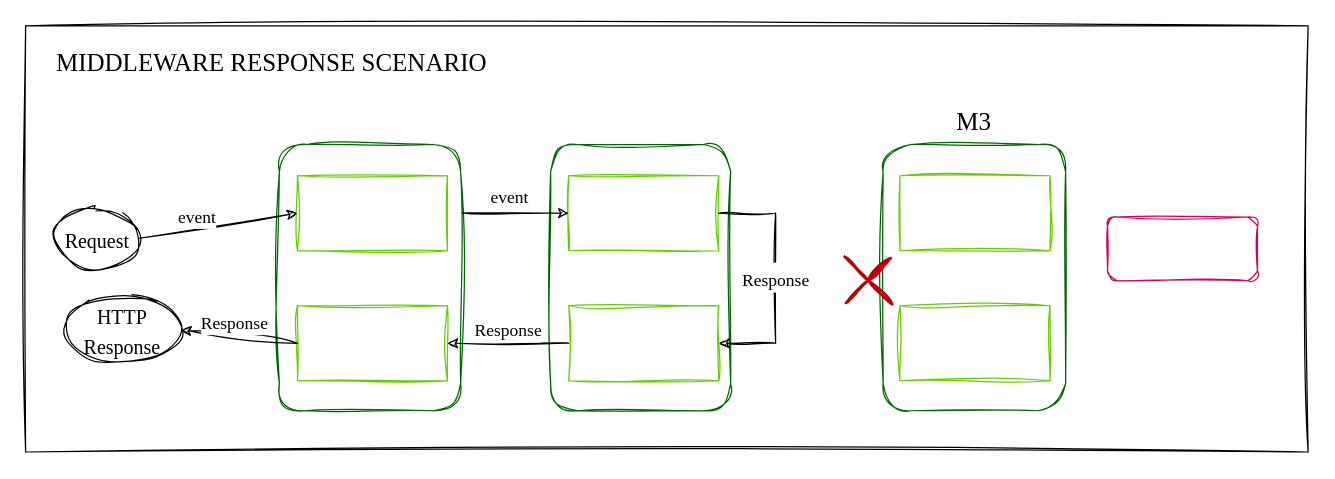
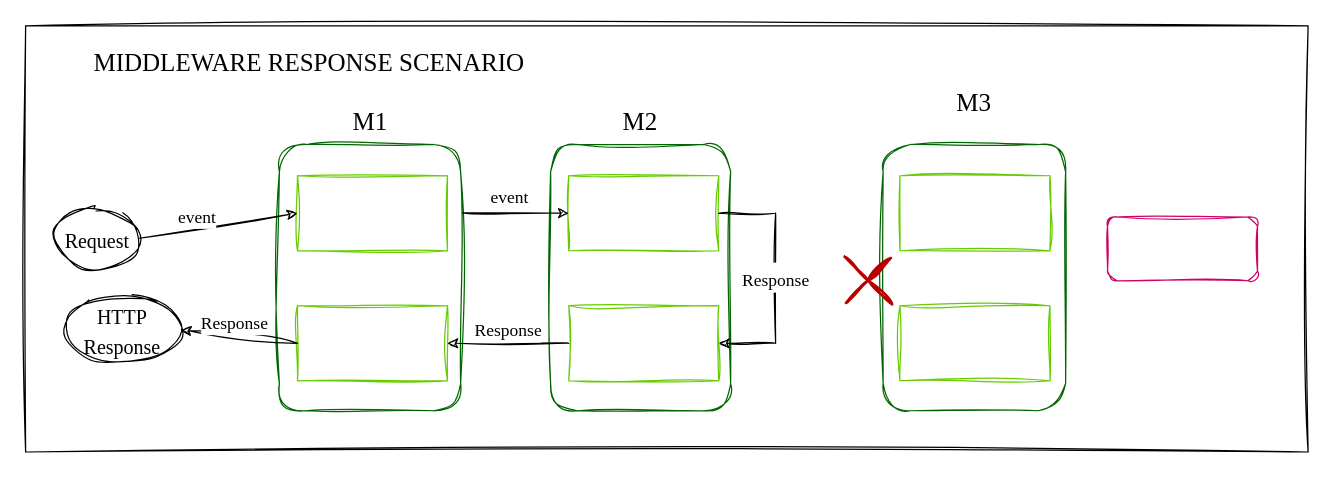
node "MIDDLEWARE RESPONSE SCENARIO": moved (272, 62) -> (309, 62)
node "M1": added
node "M2": added
node "M3": moved (974, 121) -> (974, 102)
